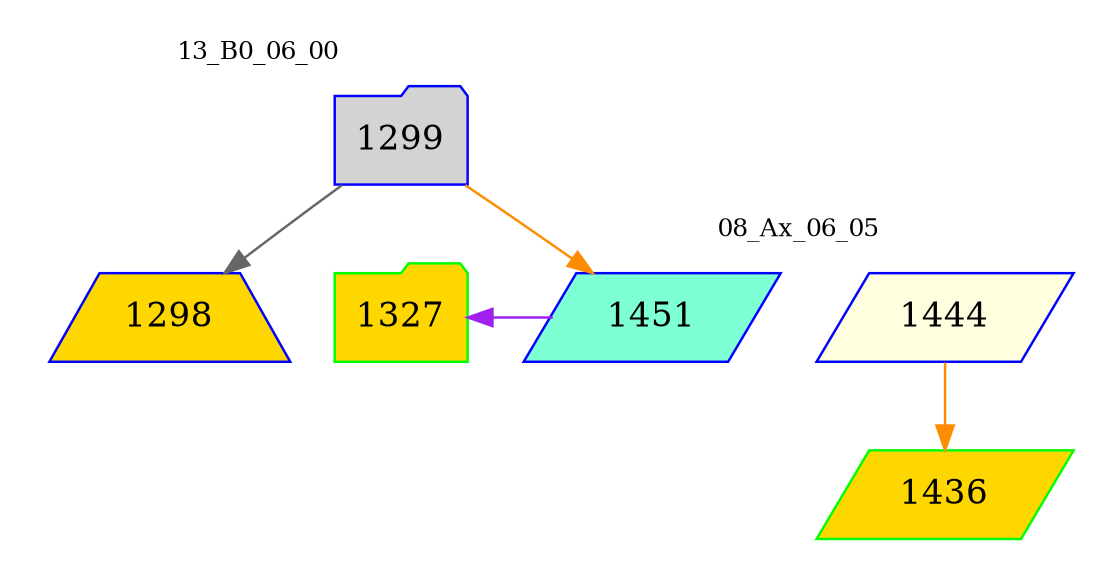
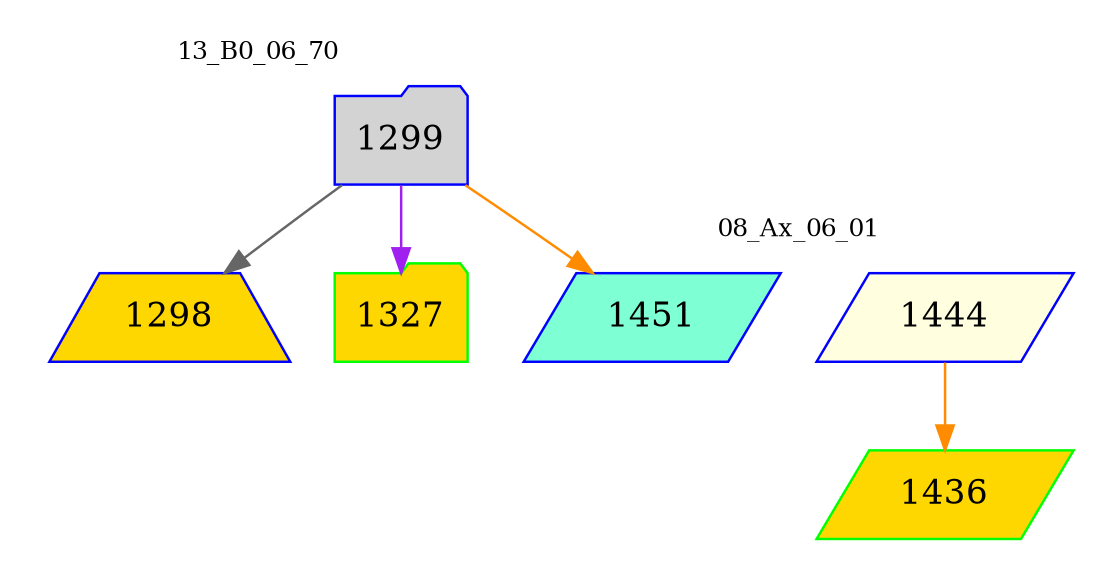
cluster "13_B0_06_00": label "13_B0_06_00" -> "13_B0_06_70"
cluster "08_Ax_06_05": label "08_Ax_06_05" -> "08_Ax_06_01"
edge "1451" -> "1327": now "1299" -> "1327"
